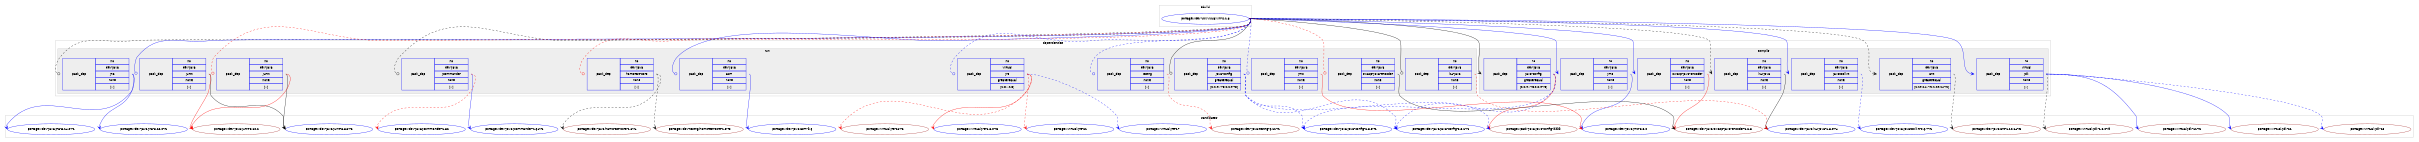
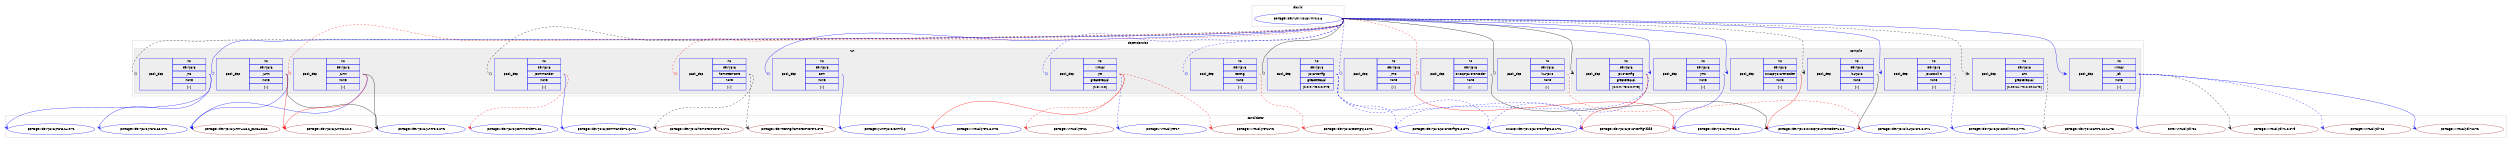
node "portage://dev-java/junit-4.13.2_p20240222": added
node "portage://dev-java/asm-9.6": label "portage://dev-java/asm-9.6" -> "portage://junit-java/asm-9.6"
node "portage://virtual/jre-21": color blue -> brown
node "portage://dev-java/java-config-2.3.1-r1": label "portage://dev-java/java-config-2.3.1-r1" -> "owasp://dev-java/java-config-2.3.1-r1"
node "portage://pack-java/java-config-9999": label "portage://pack-java/java-config-9999" -> "portage://dev-java/java-config-9999"
node "portage://dev-java/owasp-java-encoder-1.2.3": color brown -> blue
node "portage://virtual/jdk-21": label "portage://virtual/jdk-21" -> "core://virtual/jdk-21"
